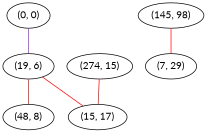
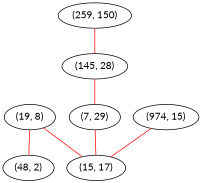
node "(0, 0)": removed
node "(259, 150)": added
node "(145, 98)": label "(145, 98)" -> "(145, 28)"
node "(19, 6)": label "(19, 6)" -> "(19, 8)"
node "(274, 15)": label "(274, 15)" -> "(974, 15)"
node "(48, 8)": label "(48, 8)" -> "(48, 2)"
edge "(7, 29)" -- "(15, 17)": added
